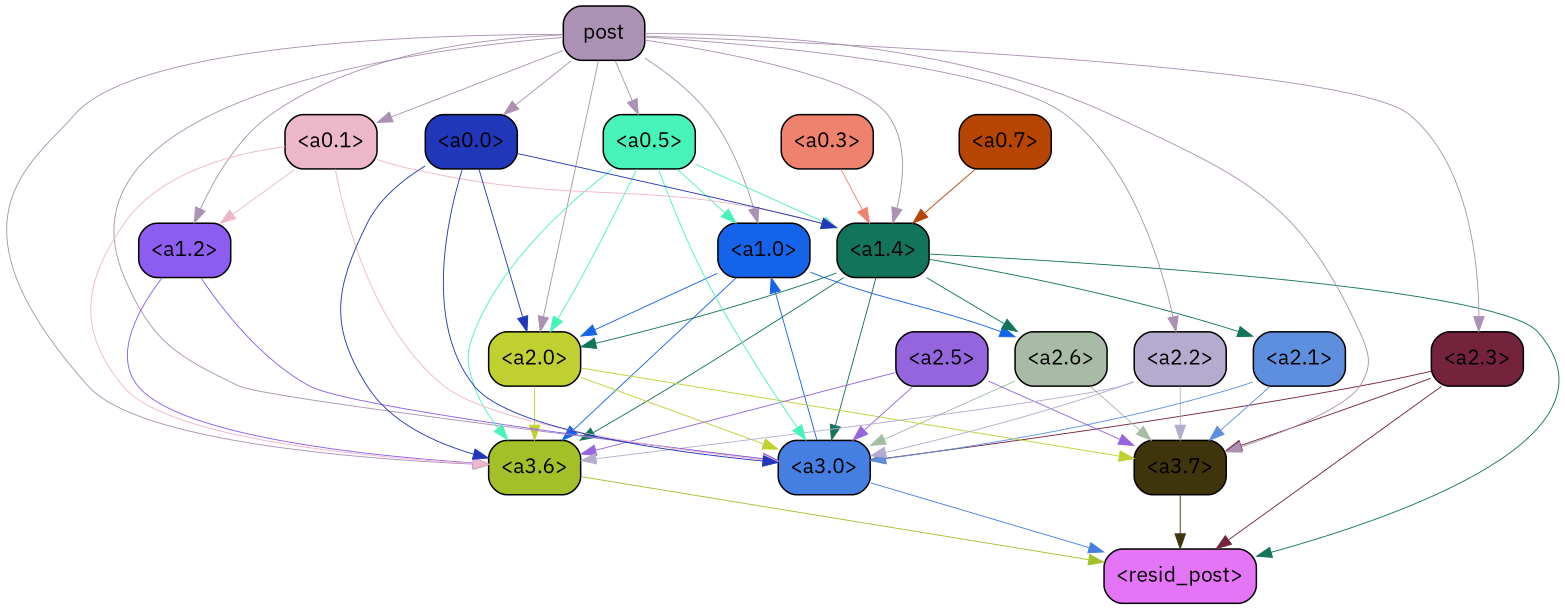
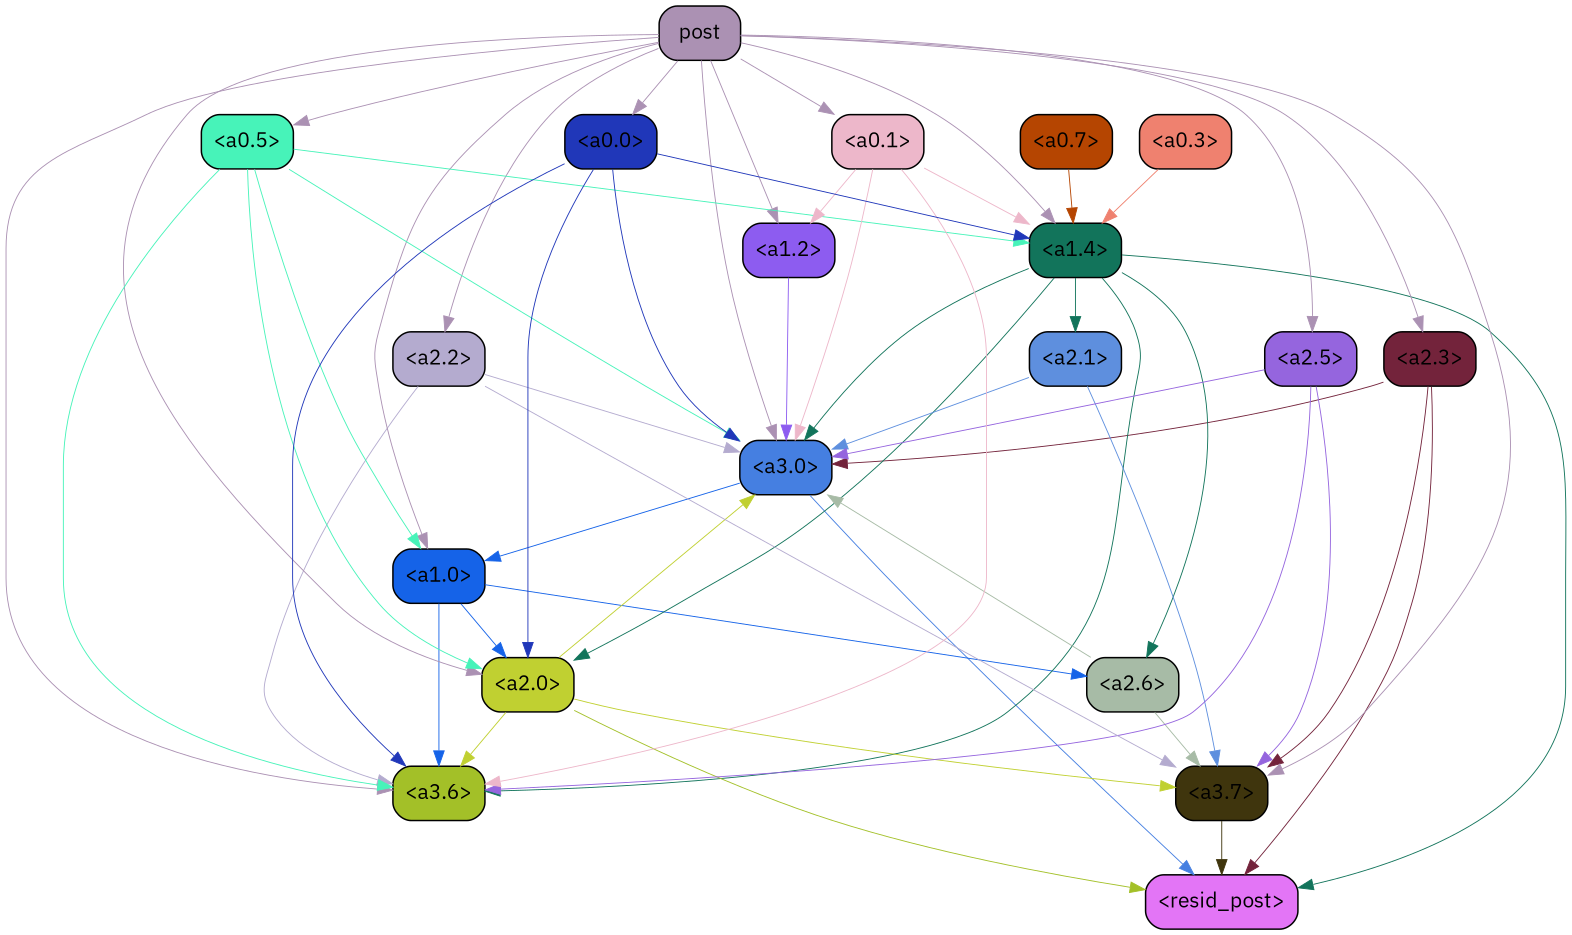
edge "post" -> "<a2.5>": added
edge "<a1.2>" -> "<a3.6>": removed
edge "<a3.6>" -> "<resid_post>": now "<a2.0>" -> "<resid_post>"
